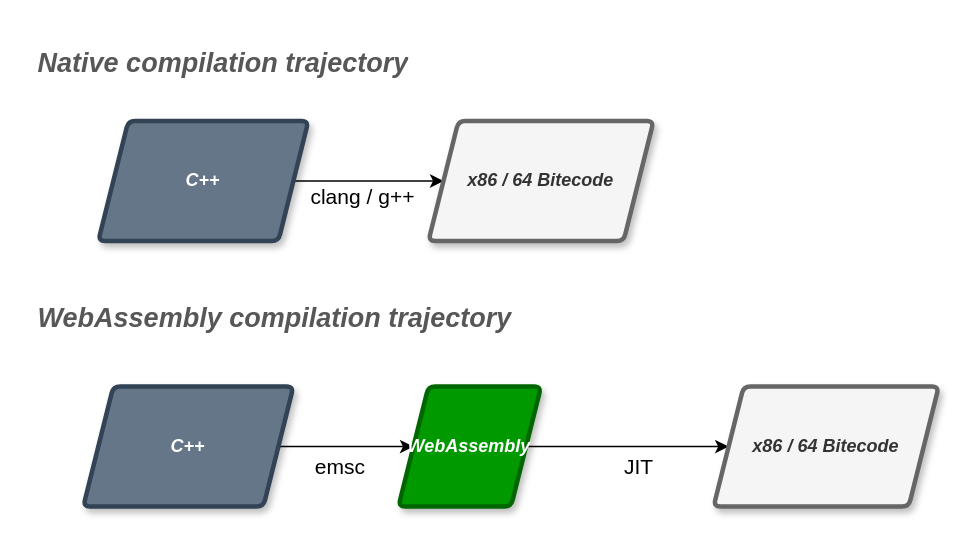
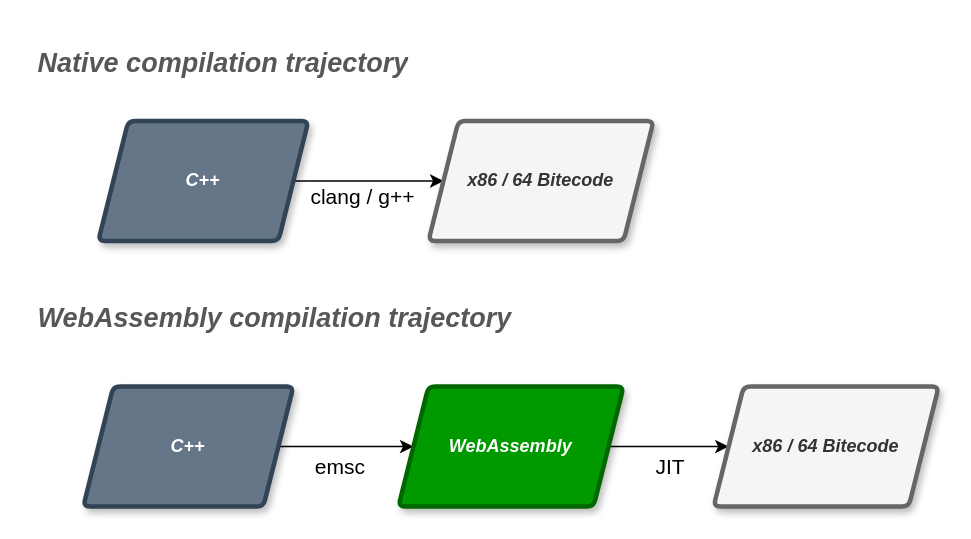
node "WebAssembly": size 143x120 -> 225x120
